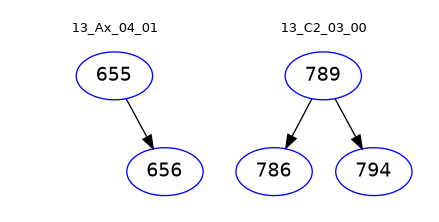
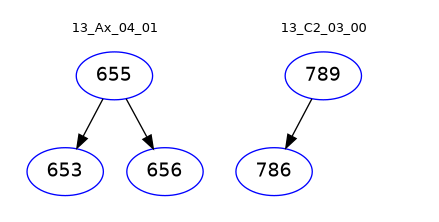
node "653": added
node "794": removed
